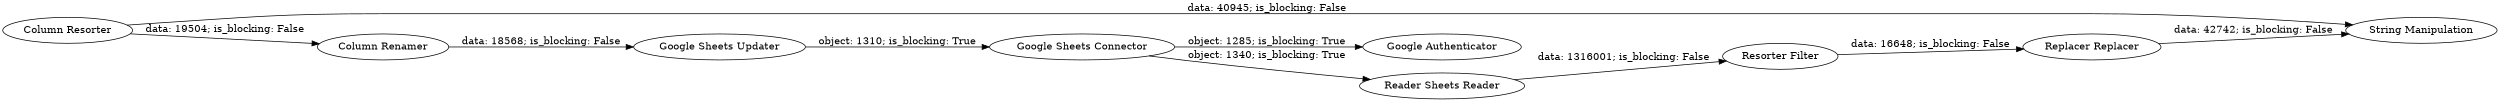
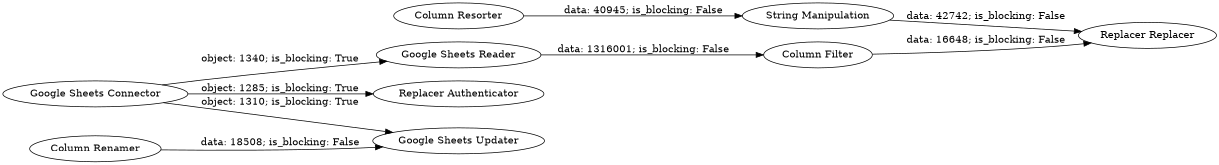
edge "Column Resorter" -> "Column Renamer": removed, label "data: 19504; is_blocking: False"
edge "Replacer Replacer" -> "String Manipulation": reversed
edge "Column Renamer" -> "Google Sheets Updater": label "data: 18568; is_blocking: False" -> "data: 18508; is_blocking: False"
edge "Google Sheets Updater" -> "Google Sheets Connector": reversed
node "Google Authenticator": label "Google Authenticator" -> "Replacer Authenticator"
node "Resorter Filter": label "Resorter Filter" -> "Column Filter"
node "Reader Sheets Reader": label "Reader Sheets Reader" -> "Google Sheets Reader"
